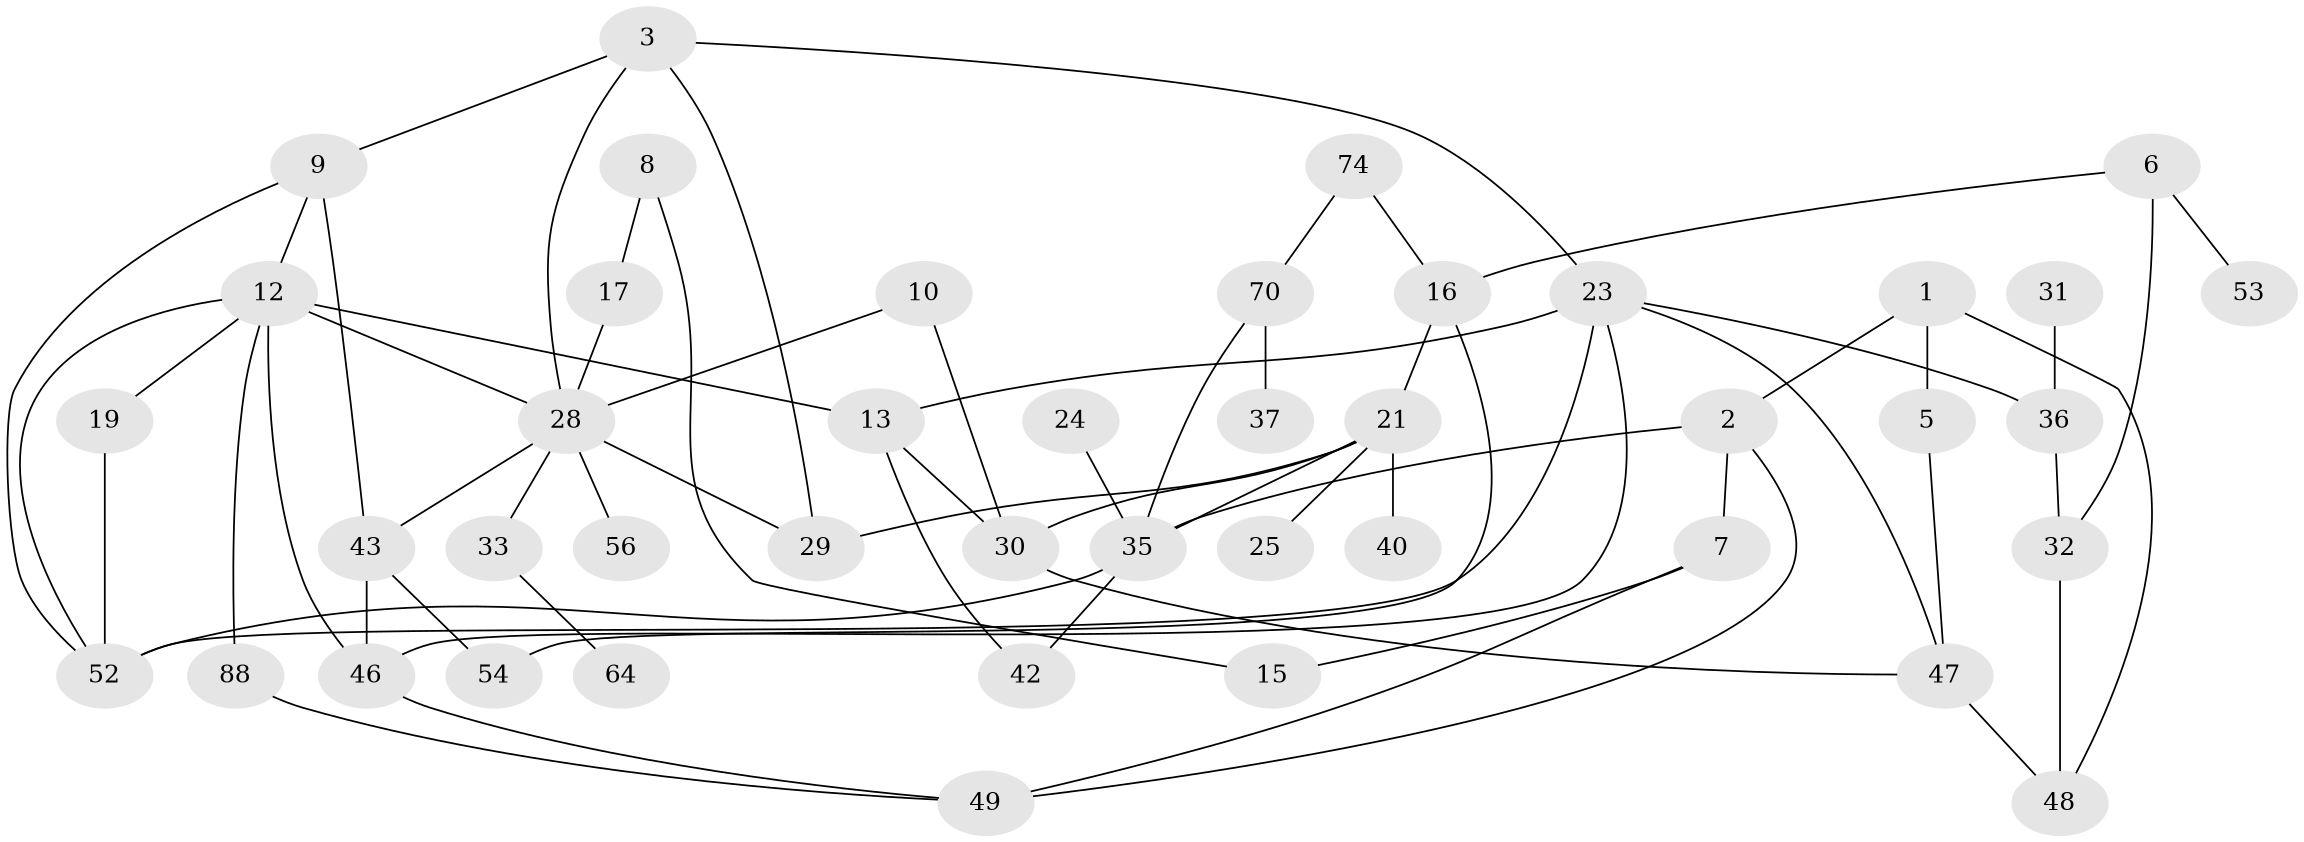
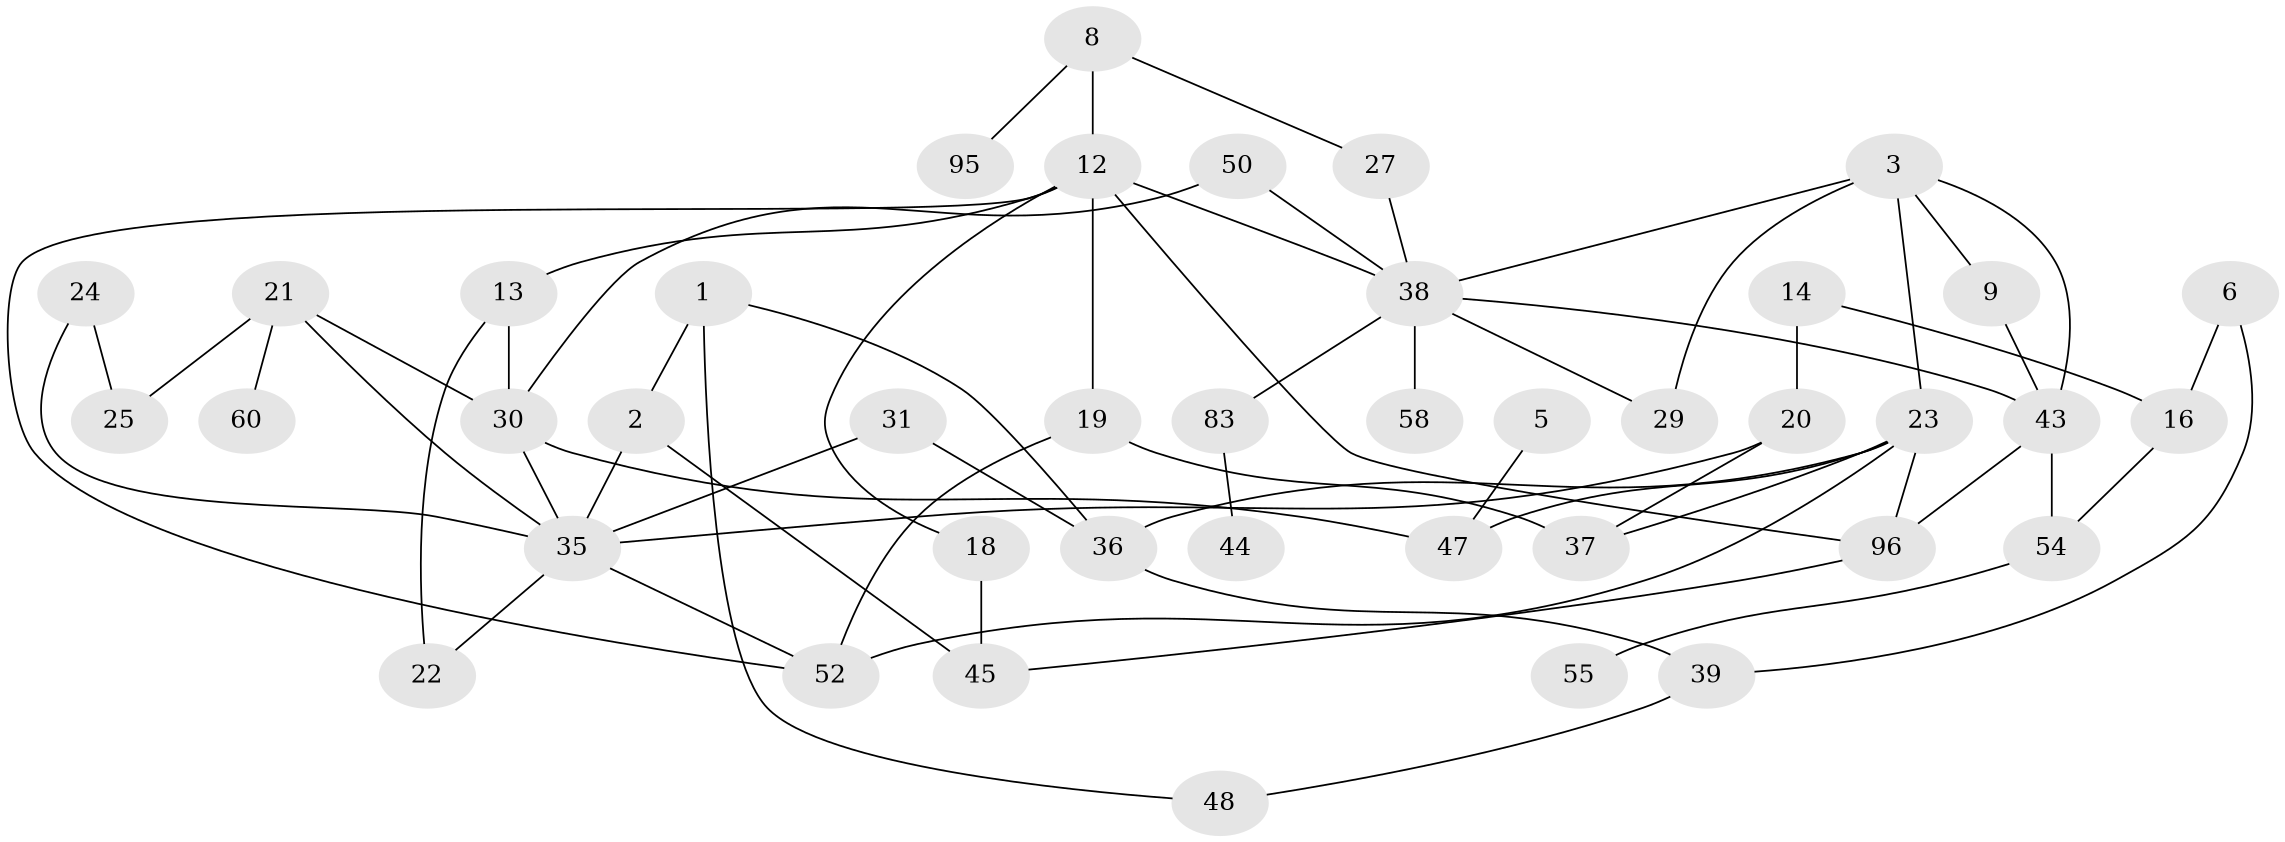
node "74": label "74" -> "14"
edge "9" -- "12": now "8" -- "12"
edge "3" -- "43": added
node "17": label "17" -> "27"
node "10": label "10" -> "50"
node "70": label "70" -> "20"
node "53": removed
edge "24" -- "25": added
edge "16" -- "21": removed
edge "1" -- "5": now "1" -- "36"
edge "23" -- "13": now "23" -- "37"
edge "9" -- "52": removed
node "28": label "28" -> "38"
edge "31" -- "35": added
edge "19" -- "37": added
edge "30" -- "35": added
edge "21" -- "29": removed
node "33": label "33" -> "83"
node "56": label "56" -> "58"
node "40": label "40" -> "60"
node "7": removed
node "32": label "32" -> "39"
node "88": label "88" -> "18"
node "46": label "46" -> "96"
node "64": label "64" -> "44"
node "42": label "42" -> "22"
node "15": label "15" -> "95"
node "55": added
edge "47" -- "48": removed
node "49": label "49" -> "45"
